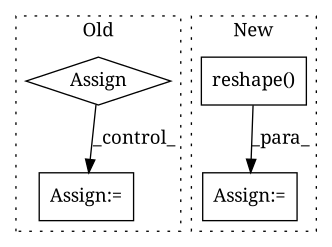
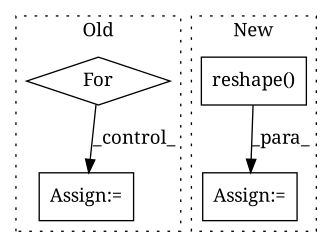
node "Assign": label "Assign" -> "For"
